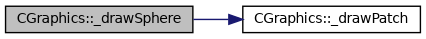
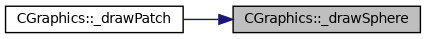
edge "CGraphics::_drawSphere" -> "CGraphics::_drawPatch": reversed
